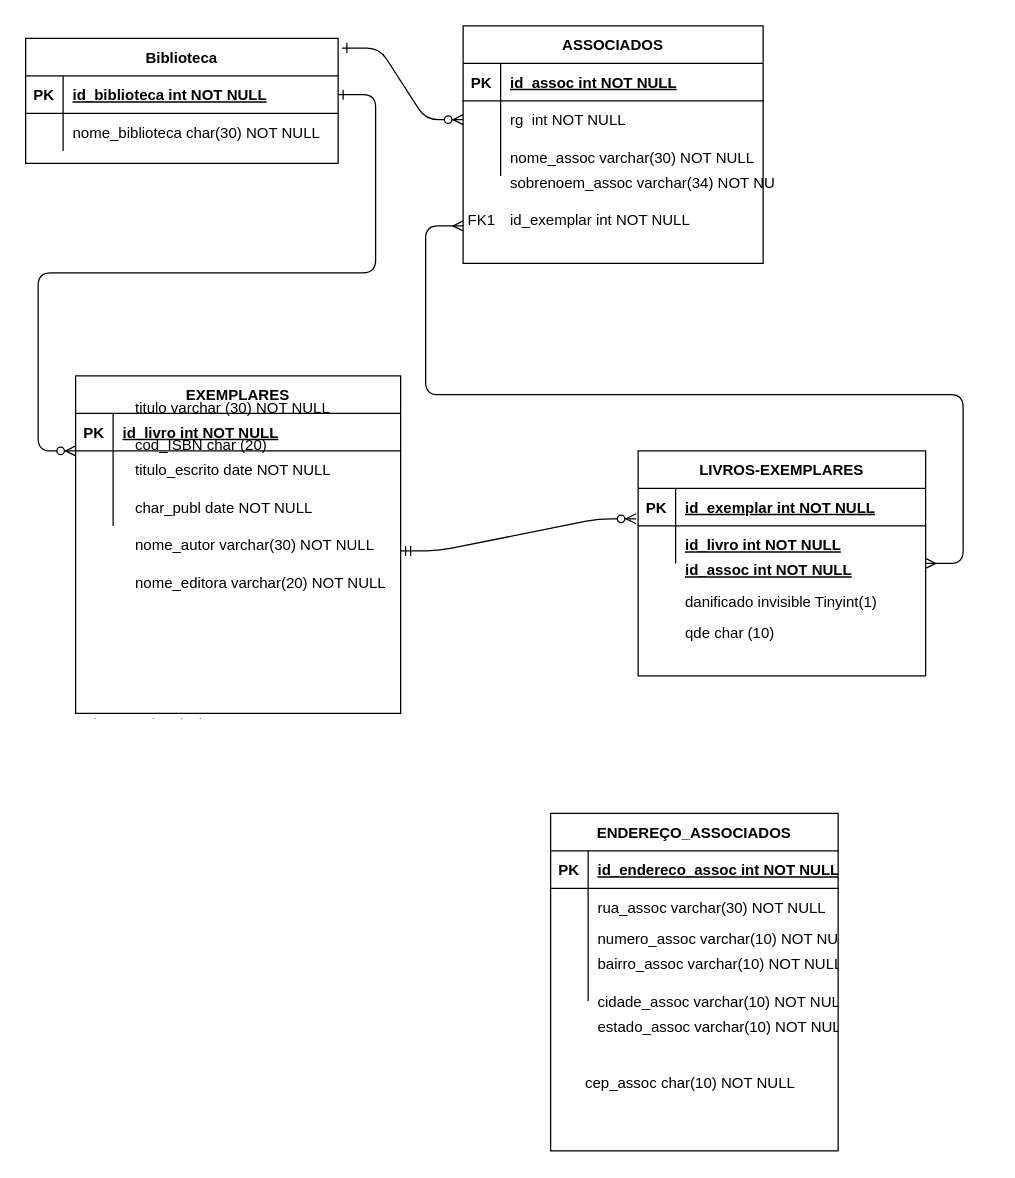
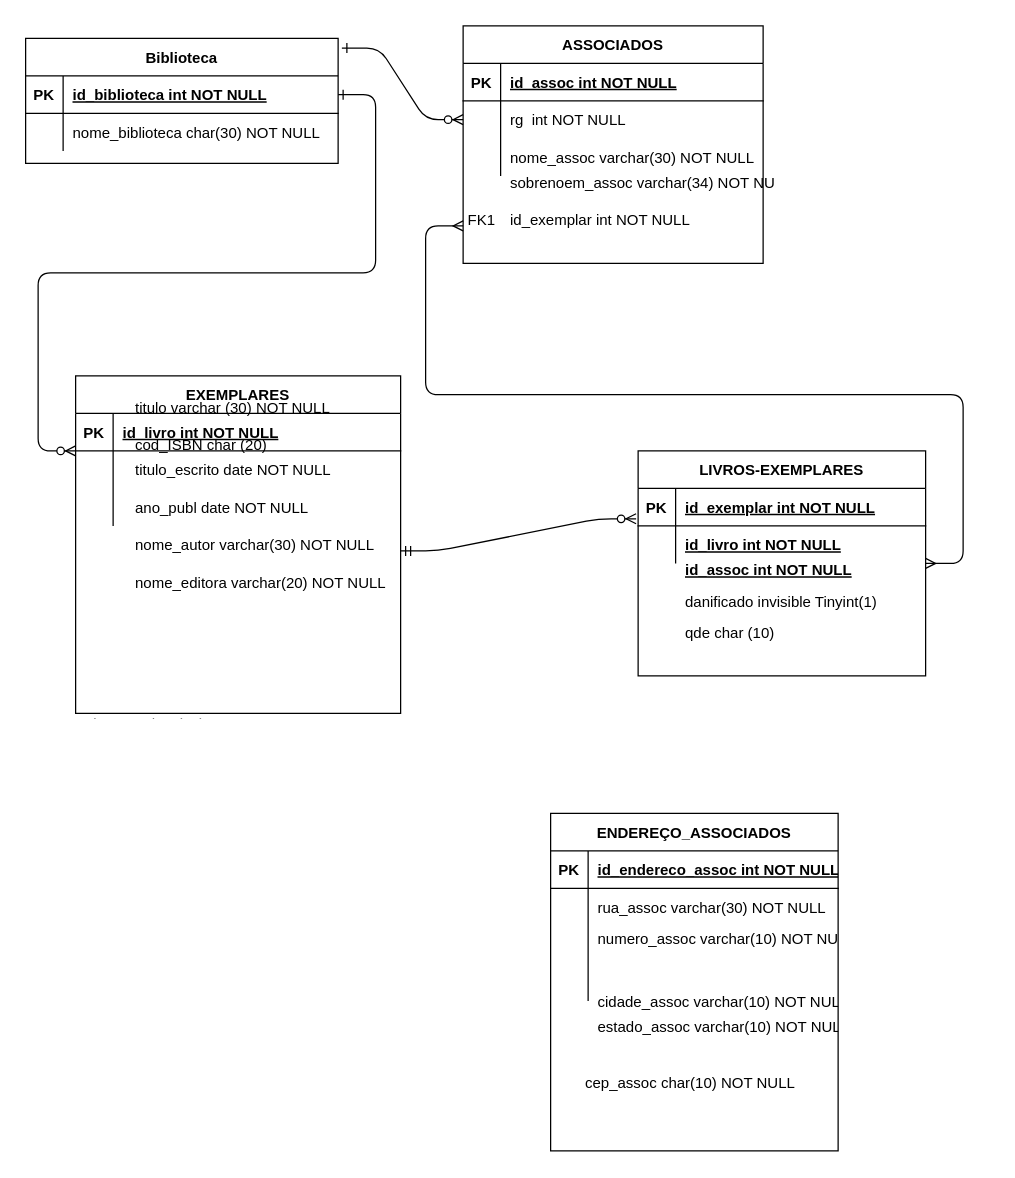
node "char_publ date NOT NULL": label "char_publ date NOT NULL" -> "ano_publ date NOT NULL"
node "bairro_assoc varchar(10) NOT NULL": removed
